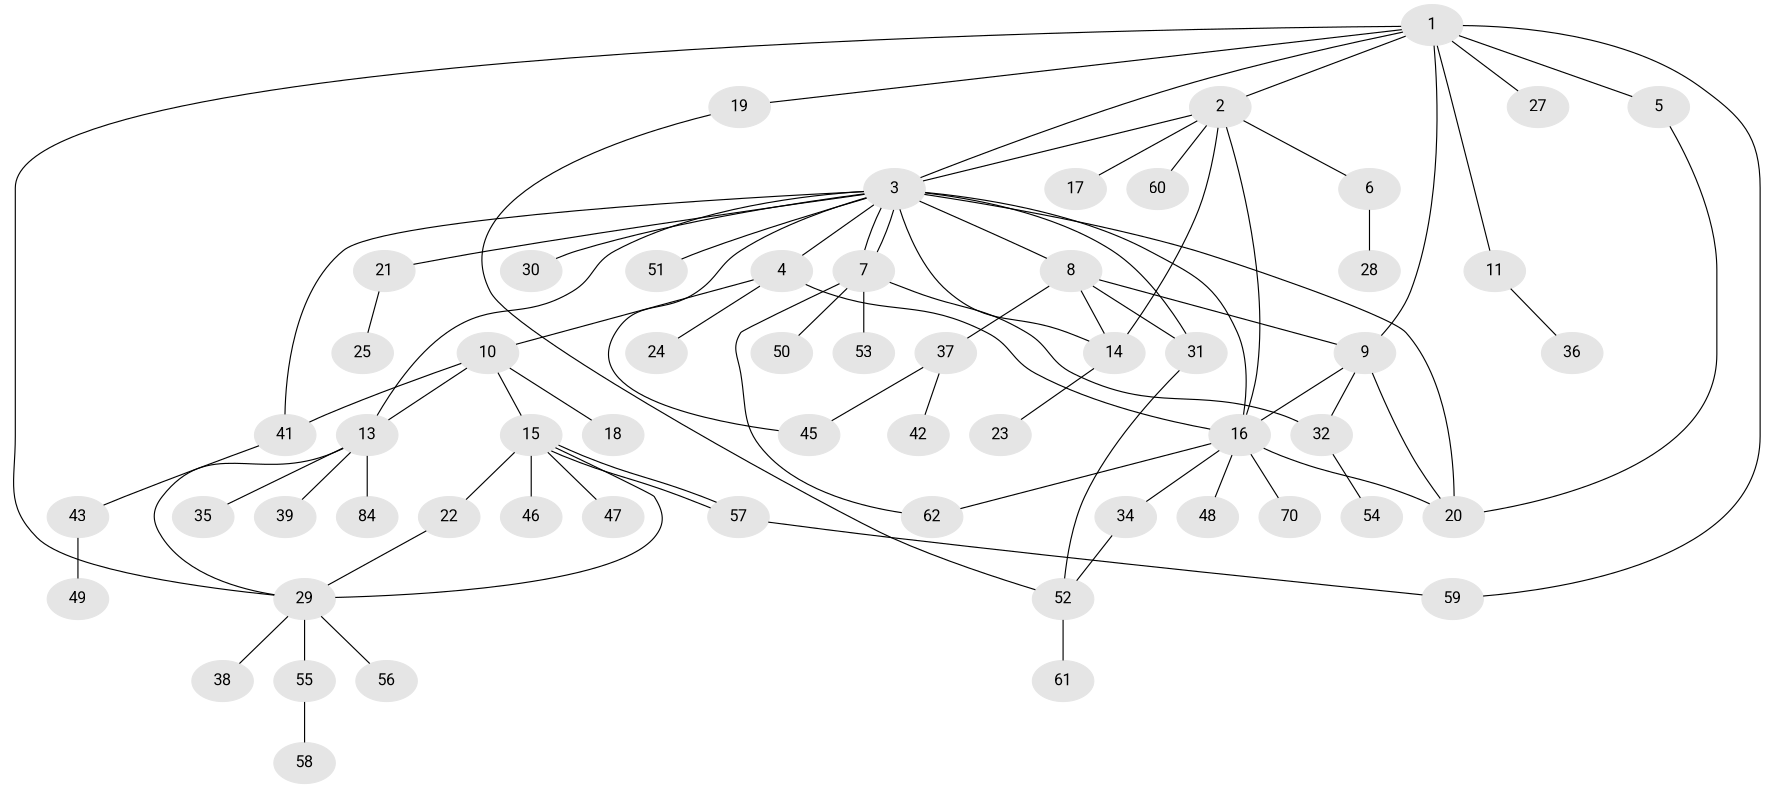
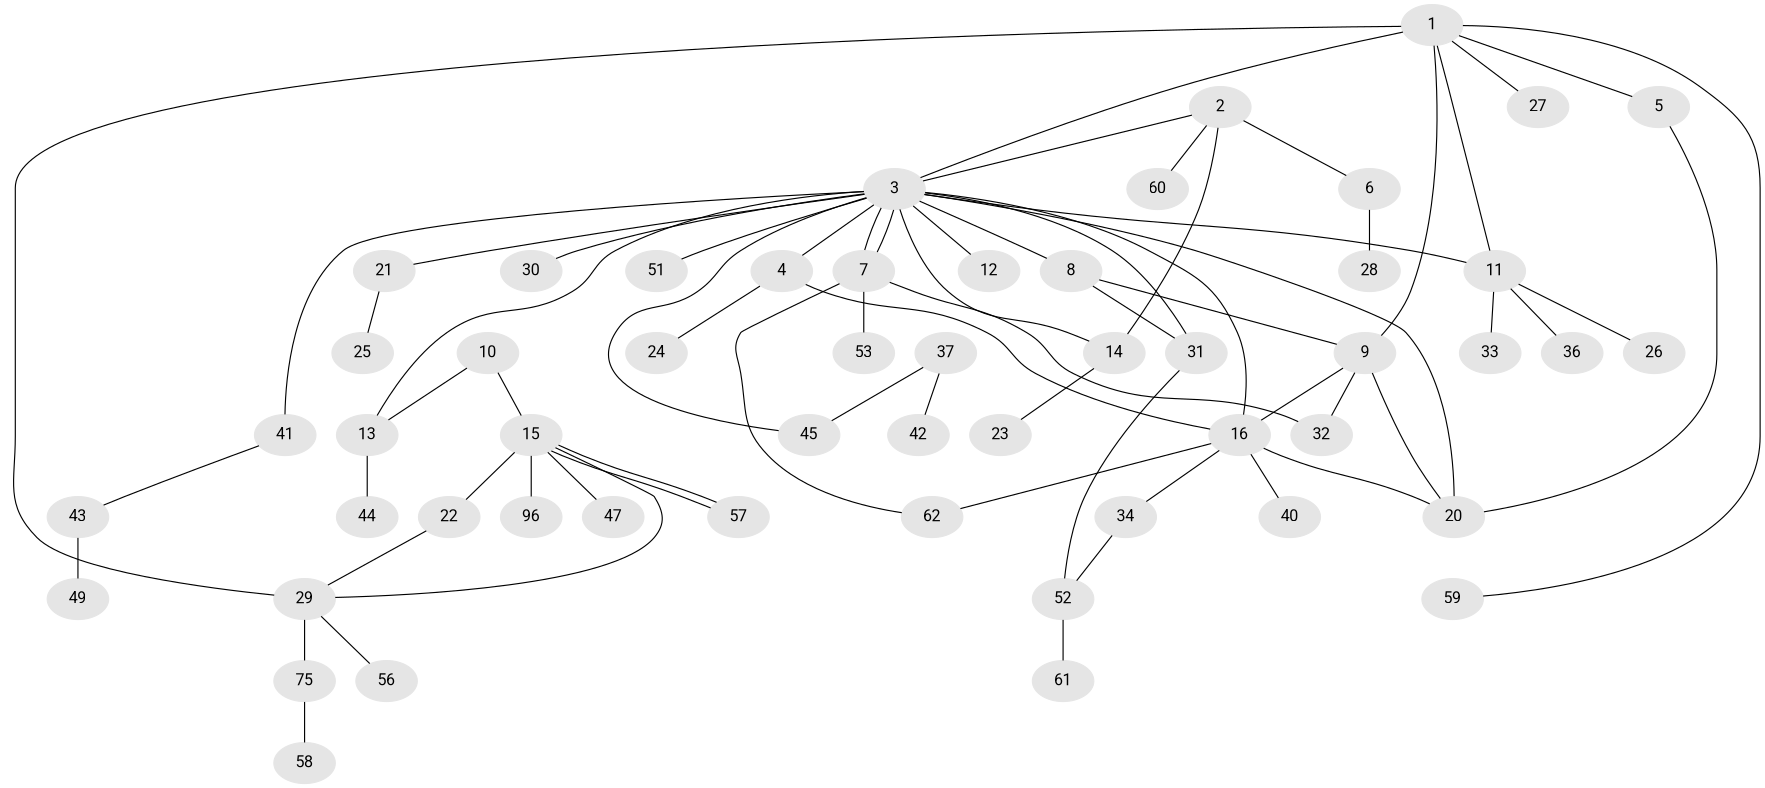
edge "1" -- "2": removed
node "19": removed
node "17": removed
edge "3" -- "11": added
edge "2" -- "16": removed
node "12": added
edge "8" -- "37": removed
edge "8" -- "14": removed
edge "4" -- "10": removed
node "50": removed
node "33": added
node "26": added
edge "10" -- "41": removed
node "18": removed
edge "13" -- "29": removed
node "35": removed
node "39": removed
node "84": label "84" -> "44"
node "46": label "46" -> "96"
node "48": removed
node "70": label "70" -> "40"
node "54": removed
edge "57" -- "59": removed
node "38": removed
node "55": label "55" -> "75"
